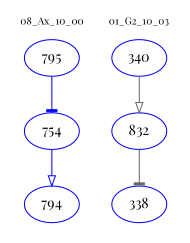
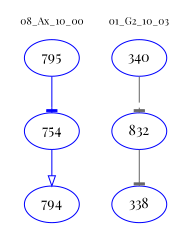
edge "340" -> "832": arrowhead onormal -> tee
